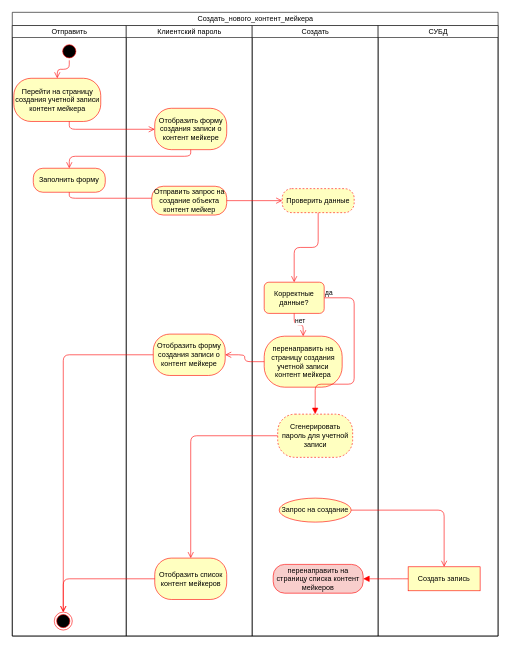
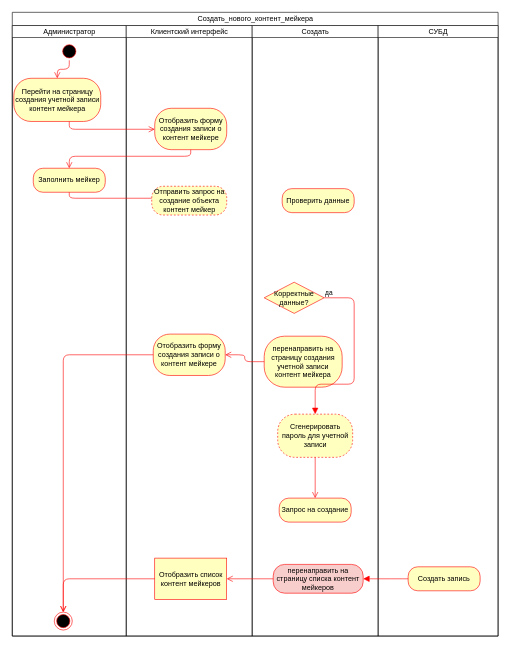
node "Отправить": label "Отправить" -> "Администратор"
node "Клиентский пароль": label "Клиентский пароль" -> "Клиентский интерфейс"
node "Заполнить форму": label "Заполнить форму" -> "Заполнить мейкер"
node "Отправить запрос на создание объекта контент мейкер": style solid -> dashed
edge "Отправить запрос на создание объекта контент мейкер" -> "Проверить данные": removed
node "Проверить данные": style dashed -> solid
edge "Проверить данные" -> "Корректные данные?": removed
node "Корректные данные?": shape rounded rectangle -> diamond
edge "Корректные данные?" -> "перенаправить на страницу создания учетной записи контент мейкера": removed, label "нет"
edge "Сгенерировать пароль для учетной записи" -> "Отобразить список контент мейкеров": now "Сгенерировать пароль для учетной записи" -> "Запрос на создание"
node "Запрос на создание": shape ellipse -> rounded rectangle
edge "Запрос на создание" -> "Создать запись": removed
node "Отобразить список контент мейкеров": shape rounded rectangle -> rectangle
edge "перенаправить на страницу списка контент мейкеров" -> "Отобразить список контент мейкеров": added
node "Создать запись": shape rectangle -> rounded rectangle
